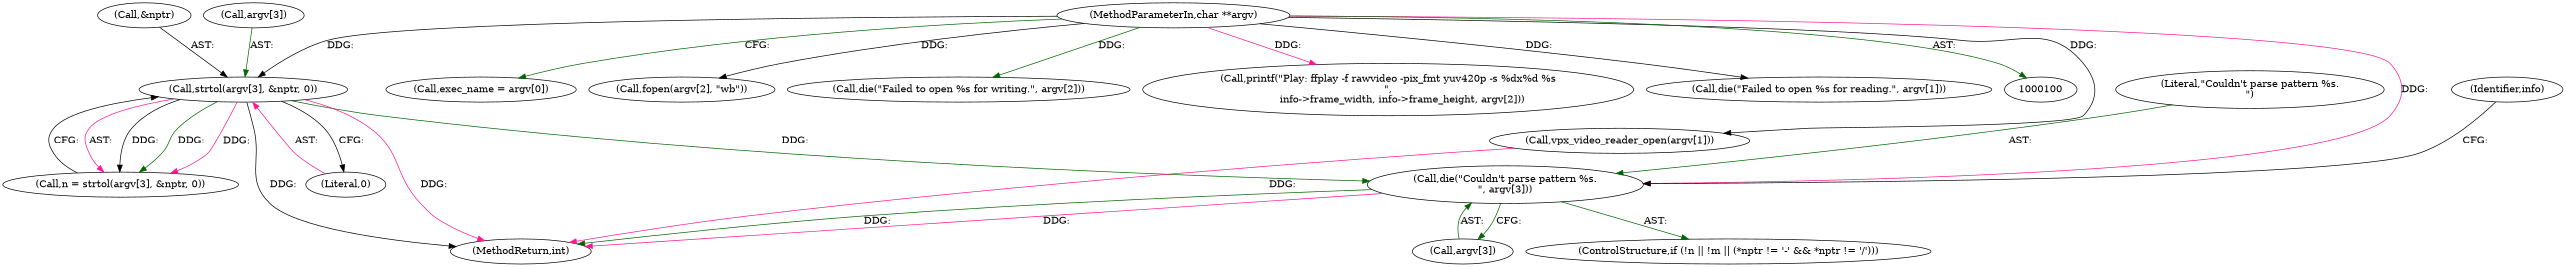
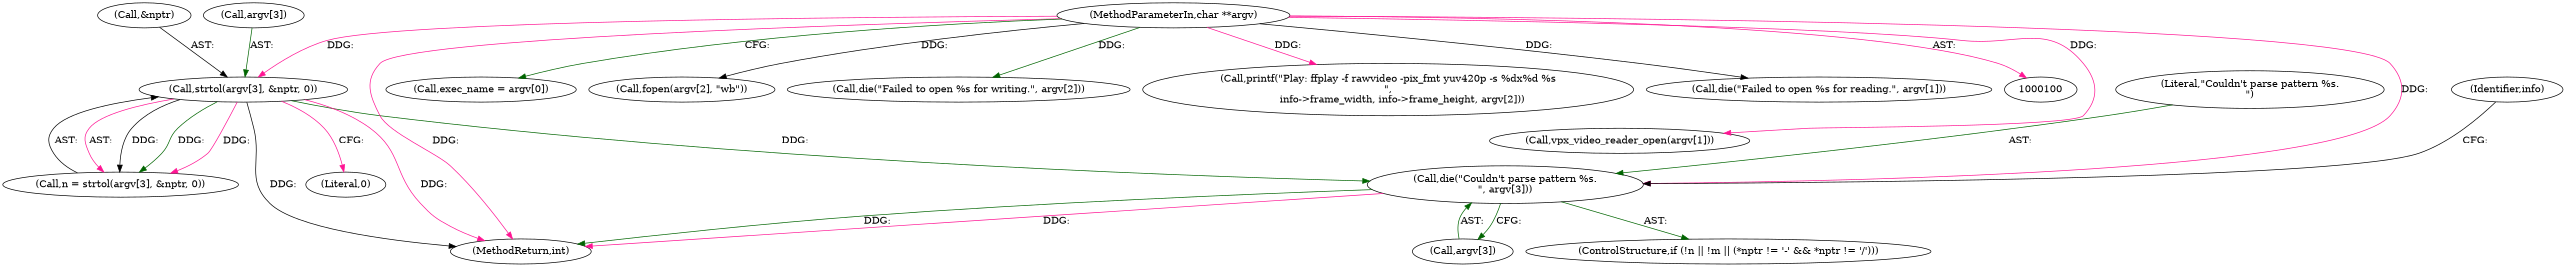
edge "(MethodParameterIn,char **argv)" -> "(Call,strtol(argv[3], &nptr, 0))": color black -> deeppink
edge "(MethodParameterIn,char **argv)" -> "(Call,vpx_video_reader_open(argv[1]))": color black -> deeppink
edge "(MethodParameterIn,char **argv)" -> "1000100": color darkgreen -> deeppink
edge "(Call,strtol(argv[3], &nptr, 0))" -> "(Literal,0)": color black -> deeppink
edge "(Call,n = strtol(argv[3], &nptr, 0))" -> "(Call,strtol(argv[3], &nptr, 0))": label "CFG: " -> "AST: "
edge "(Literal,0)" -> "(Call,strtol(argv[3], &nptr, 0))": removed, label "AST:"
edge "(Call,vpx_video_reader_open(argv[1]))" -> "(MethodReturn,int)": now "(MethodParameterIn,char **argv)" -> "(MethodReturn,int)"
